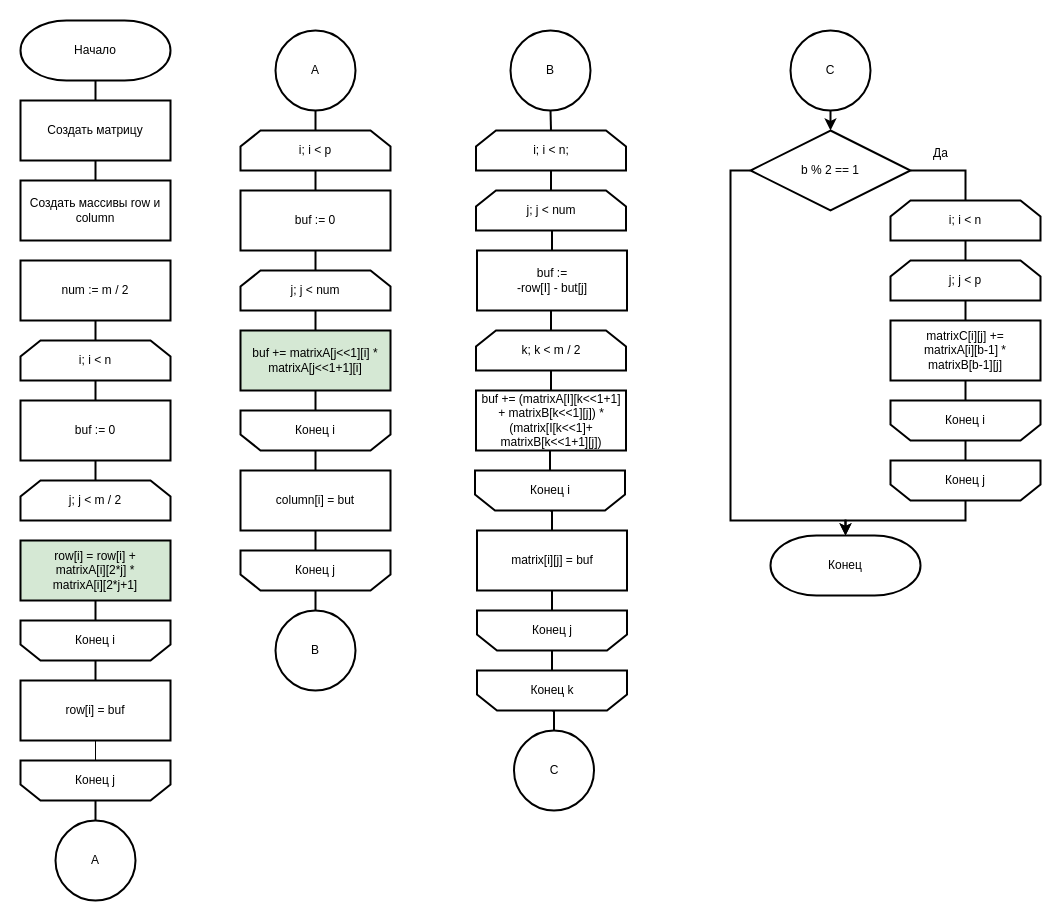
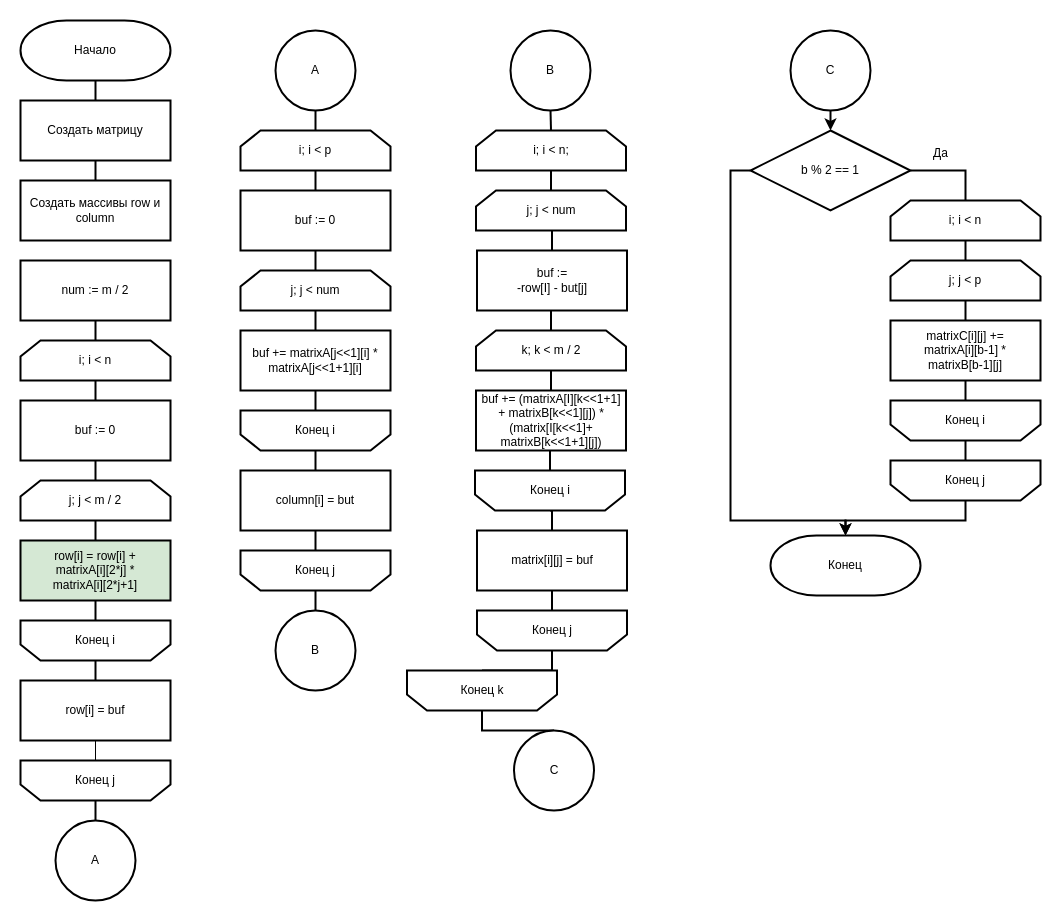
node "buf += matrixA[j<<1][i] * matrixA[j<<1+1][i]": fillcolor #d5e8d4 -> #ffffff
edge "j; j < m / 2" -- "row[i] = row[i] + matrixA[i][2*j] * matrixA[i][2*j+1]": added
node "Конец k": moved (552, 691) -> (482, 691)
